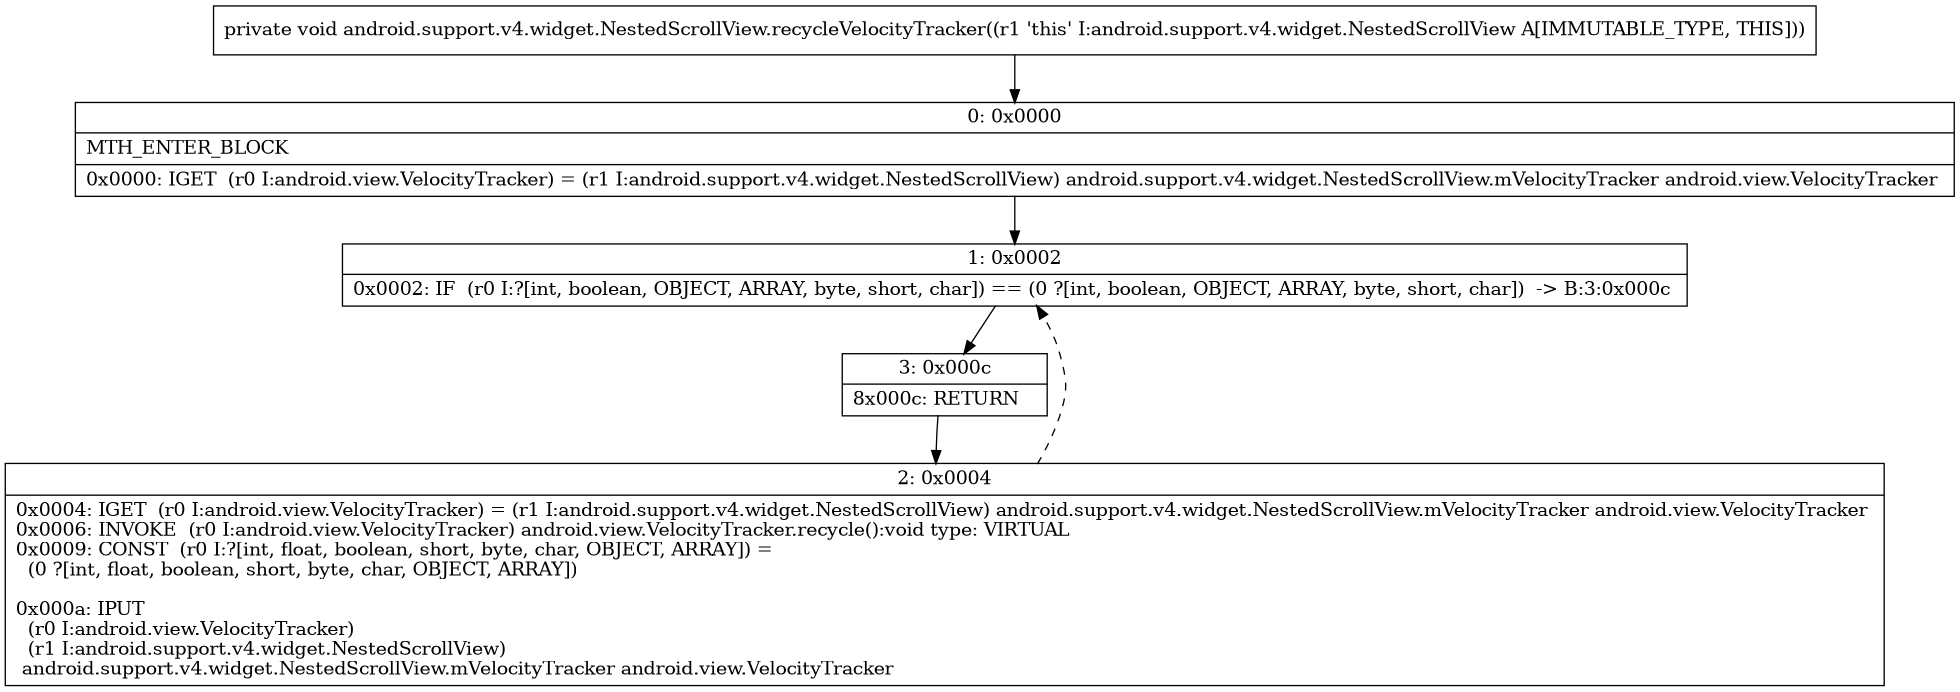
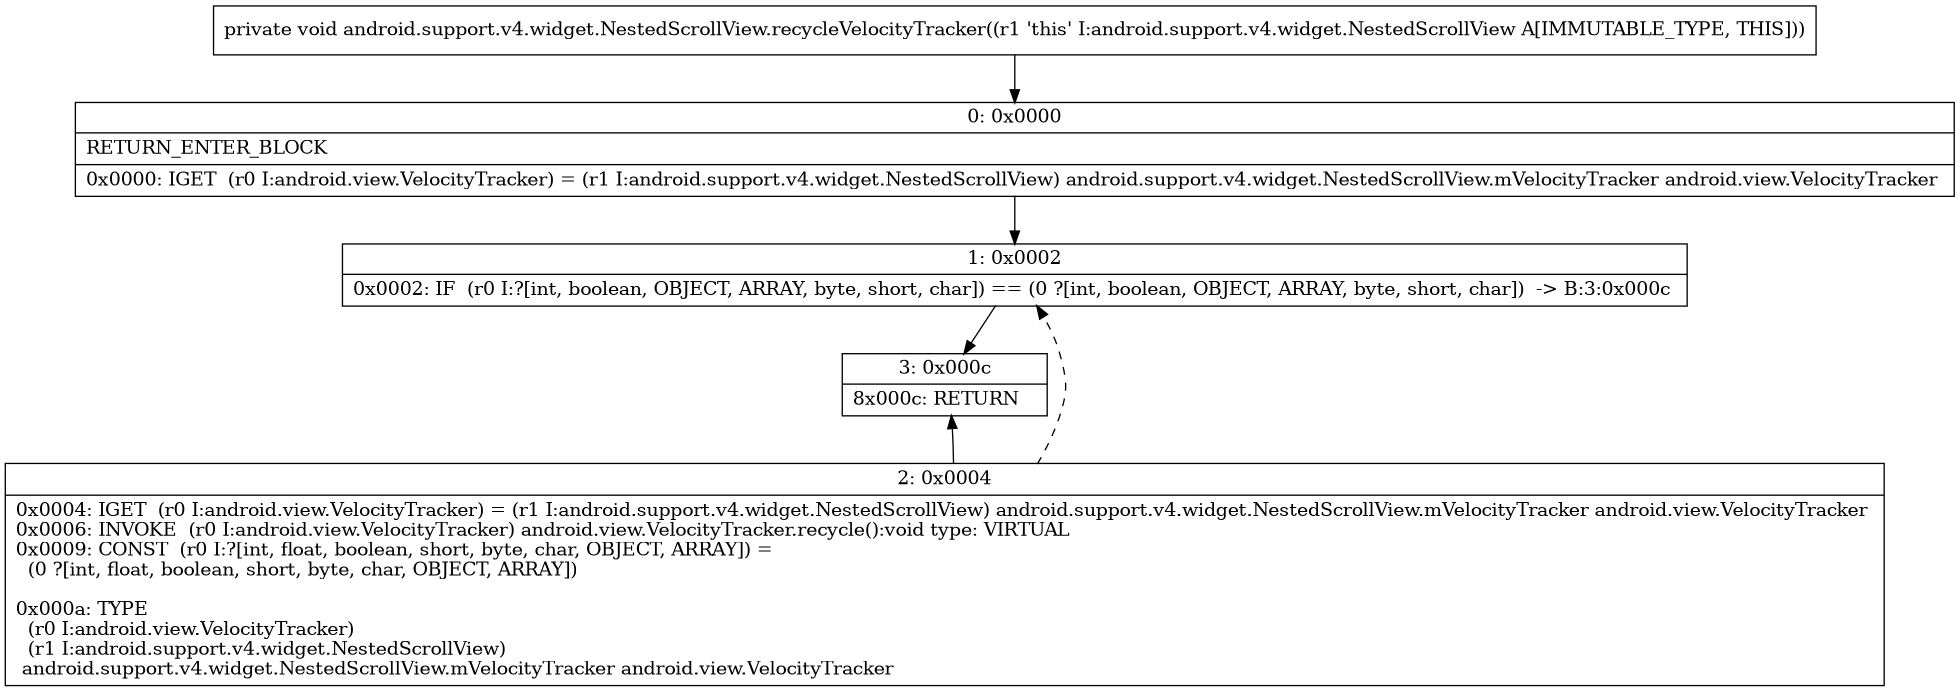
node "0: 0x0000": text "MTH_ENTER_BLOCK" -> "RETURN_ENTER_BLOCK"
edge "3: 0x000c" -> "2: 0x0004": reversed
node "2: 0x0004": text "0x000a: IPUT" -> "0x000a: TYPE"
